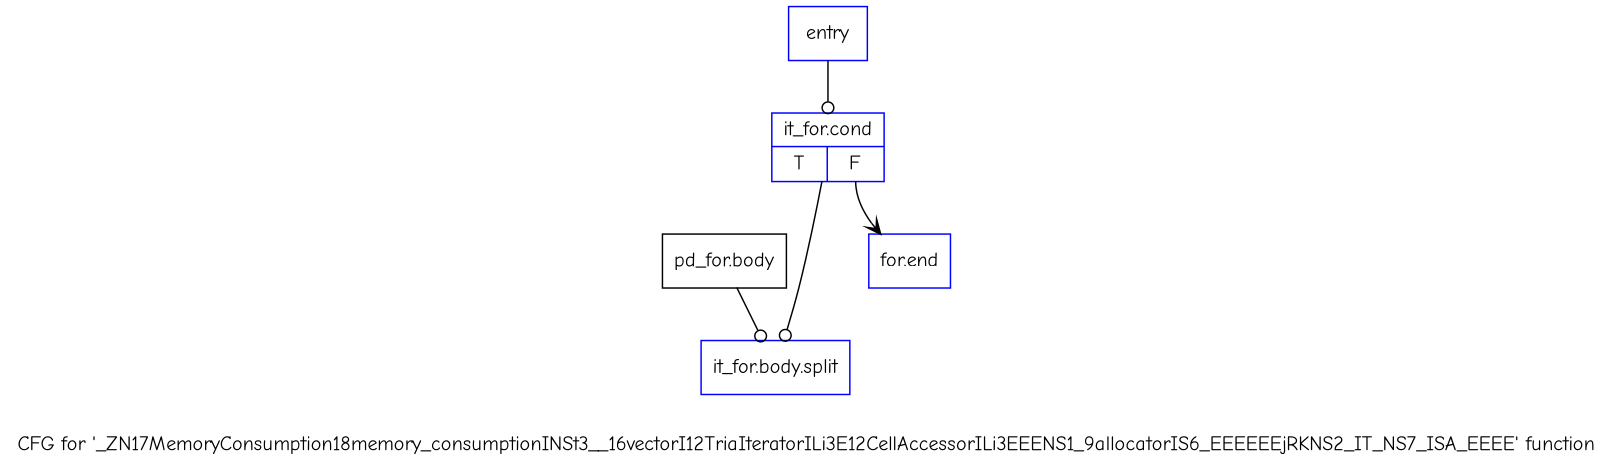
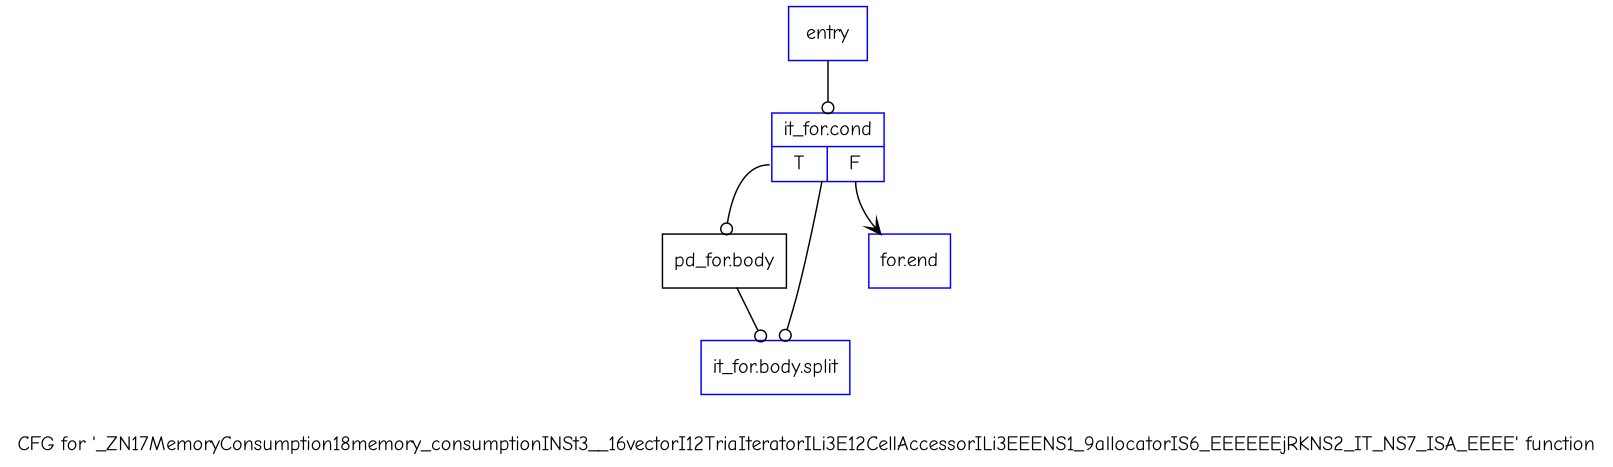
edge "it_for.cond" -> "pd_for.body": added
